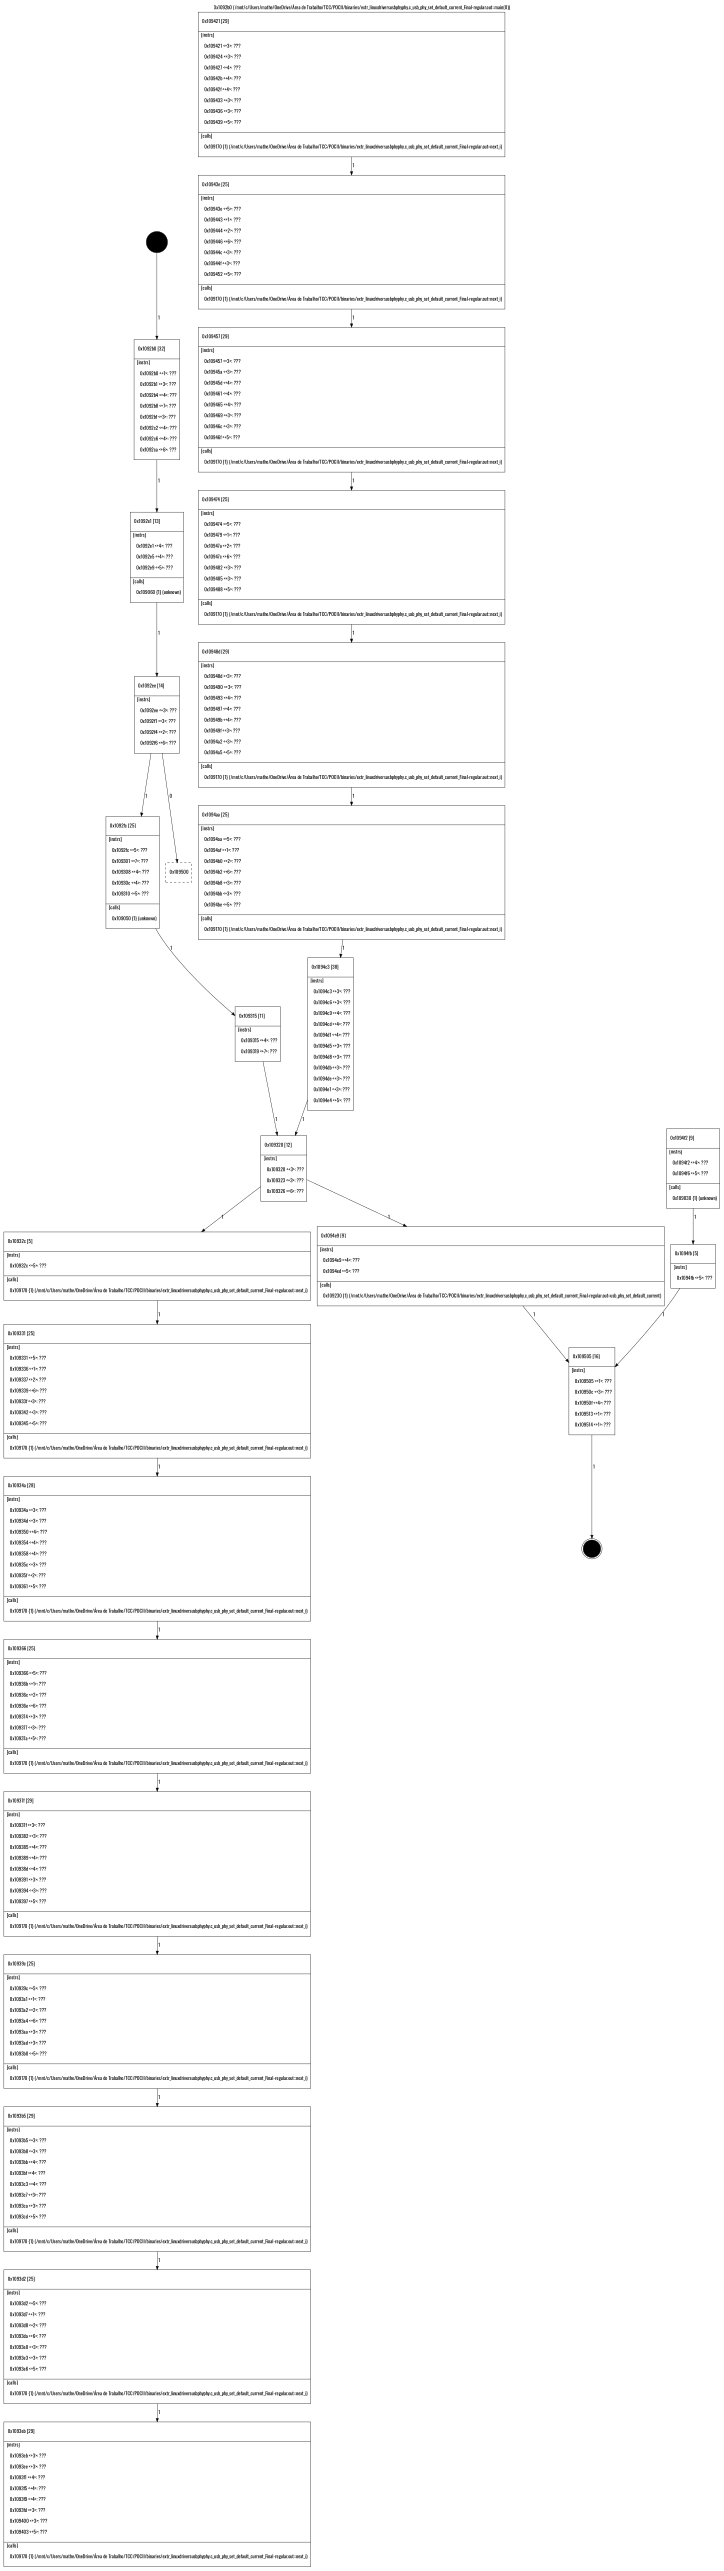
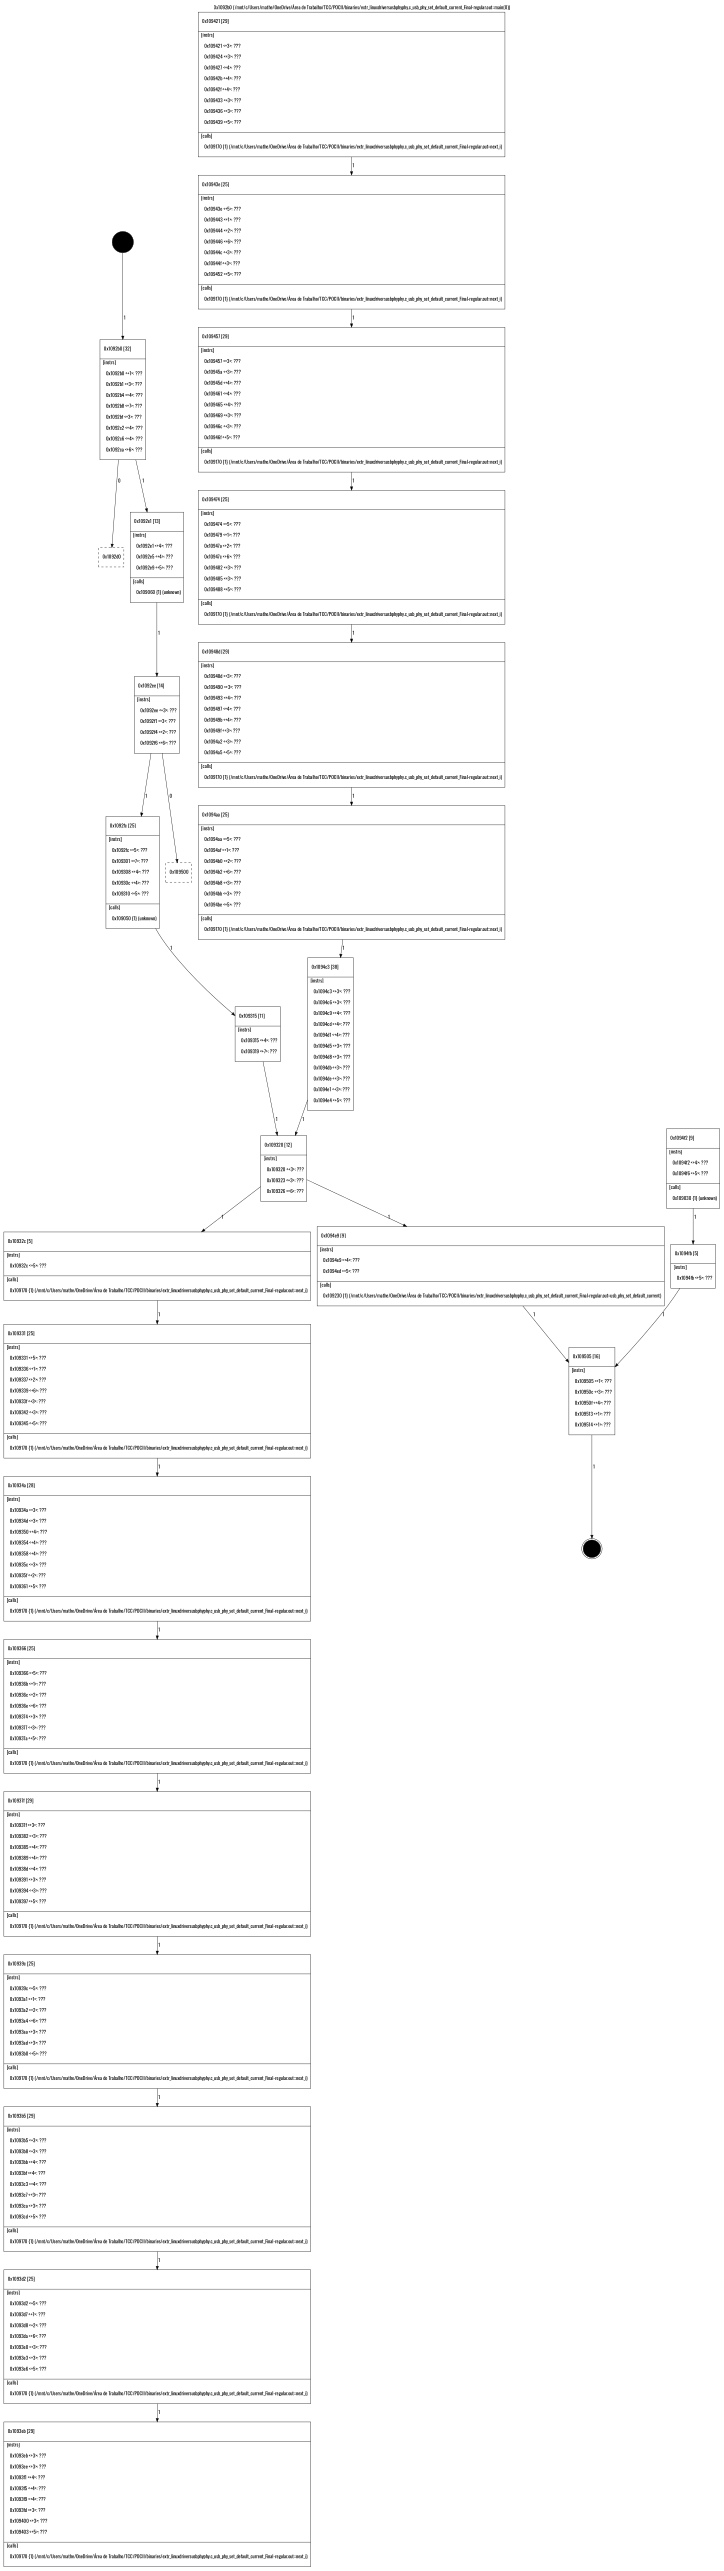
node "0x1092d0": added
